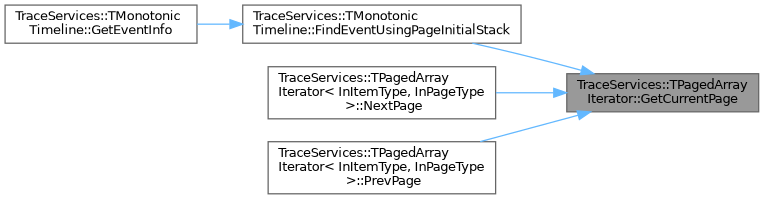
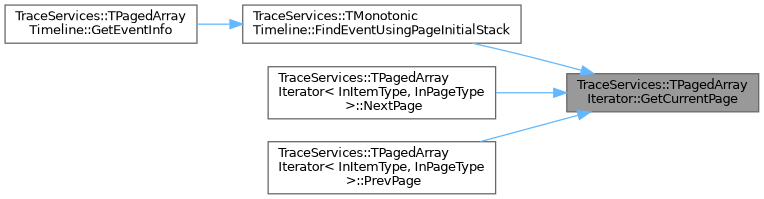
node "TraceServices::TMonotonic Timeline::GetEventInfo": label "TraceServices::TMonotonic Timeline::GetEventInfo" -> "TraceServices::TPagedArray Timeline::GetEventInfo"
